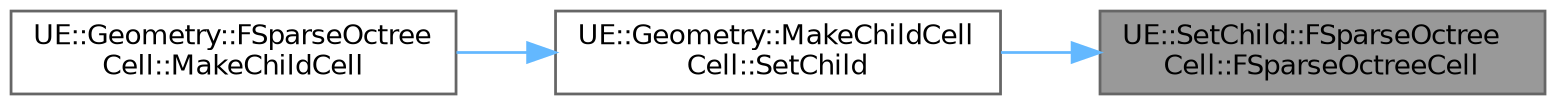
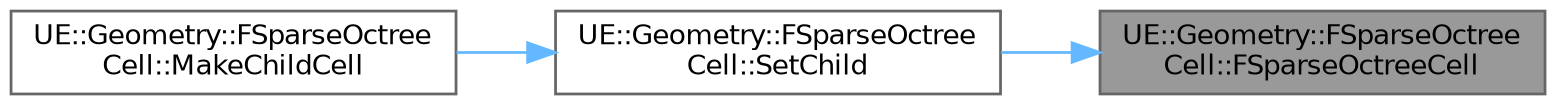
node "UE::Geometry::MakeChildCell Cell::SetChild": label "UE::Geometry::MakeChildCell Cell::SetChild" -> "UE::Geometry::FSparseOctree Cell::SetChild"
node "UE::SetChild::FSparseOctree Cell::FSparseOctreeCell": label "UE::SetChild::FSparseOctree Cell::FSparseOctreeCell" -> "UE::Geometry::FSparseOctree Cell::FSparseOctreeCell"
